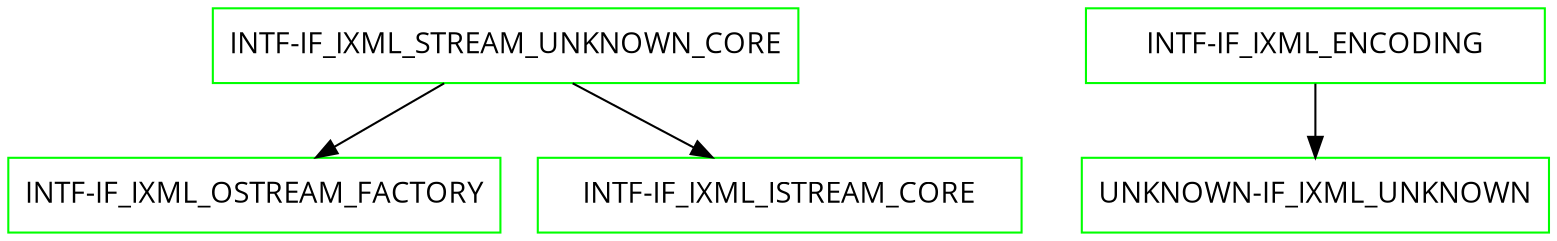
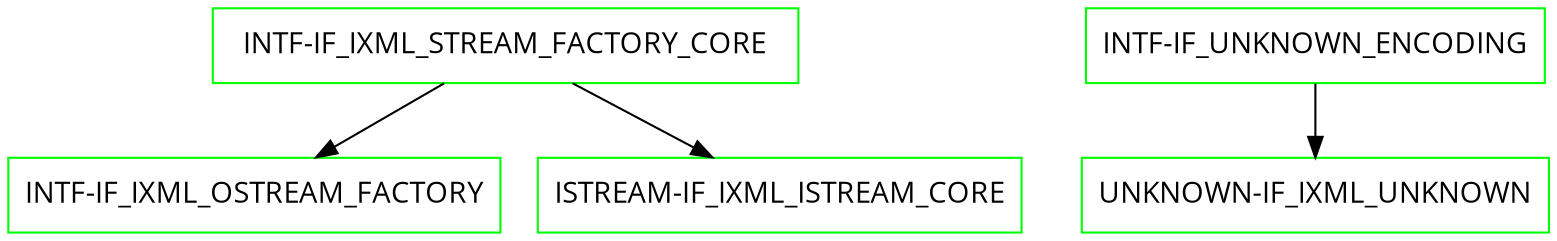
node "INTF-IF_IXML_STREAM_UNKNOWN_CORE": label "INTF-IF_IXML_STREAM_UNKNOWN_CORE" -> "INTF-IF_IXML_STREAM_FACTORY_CORE"
node "INTF-IF_IXML_ENCODING": label "INTF-IF_IXML_ENCODING" -> "INTF-IF_UNKNOWN_ENCODING"
node "INTF-IF_IXML_ISTREAM_CORE": label "INTF-IF_IXML_ISTREAM_CORE" -> "ISTREAM-IF_IXML_ISTREAM_CORE"
